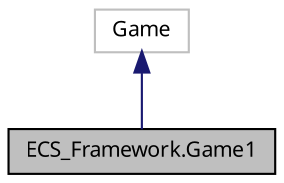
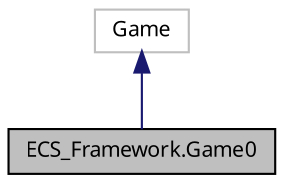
node "ECS_Framework.Game1": label "ECS_Framework.Game1" -> "ECS_Framework.Game0"
